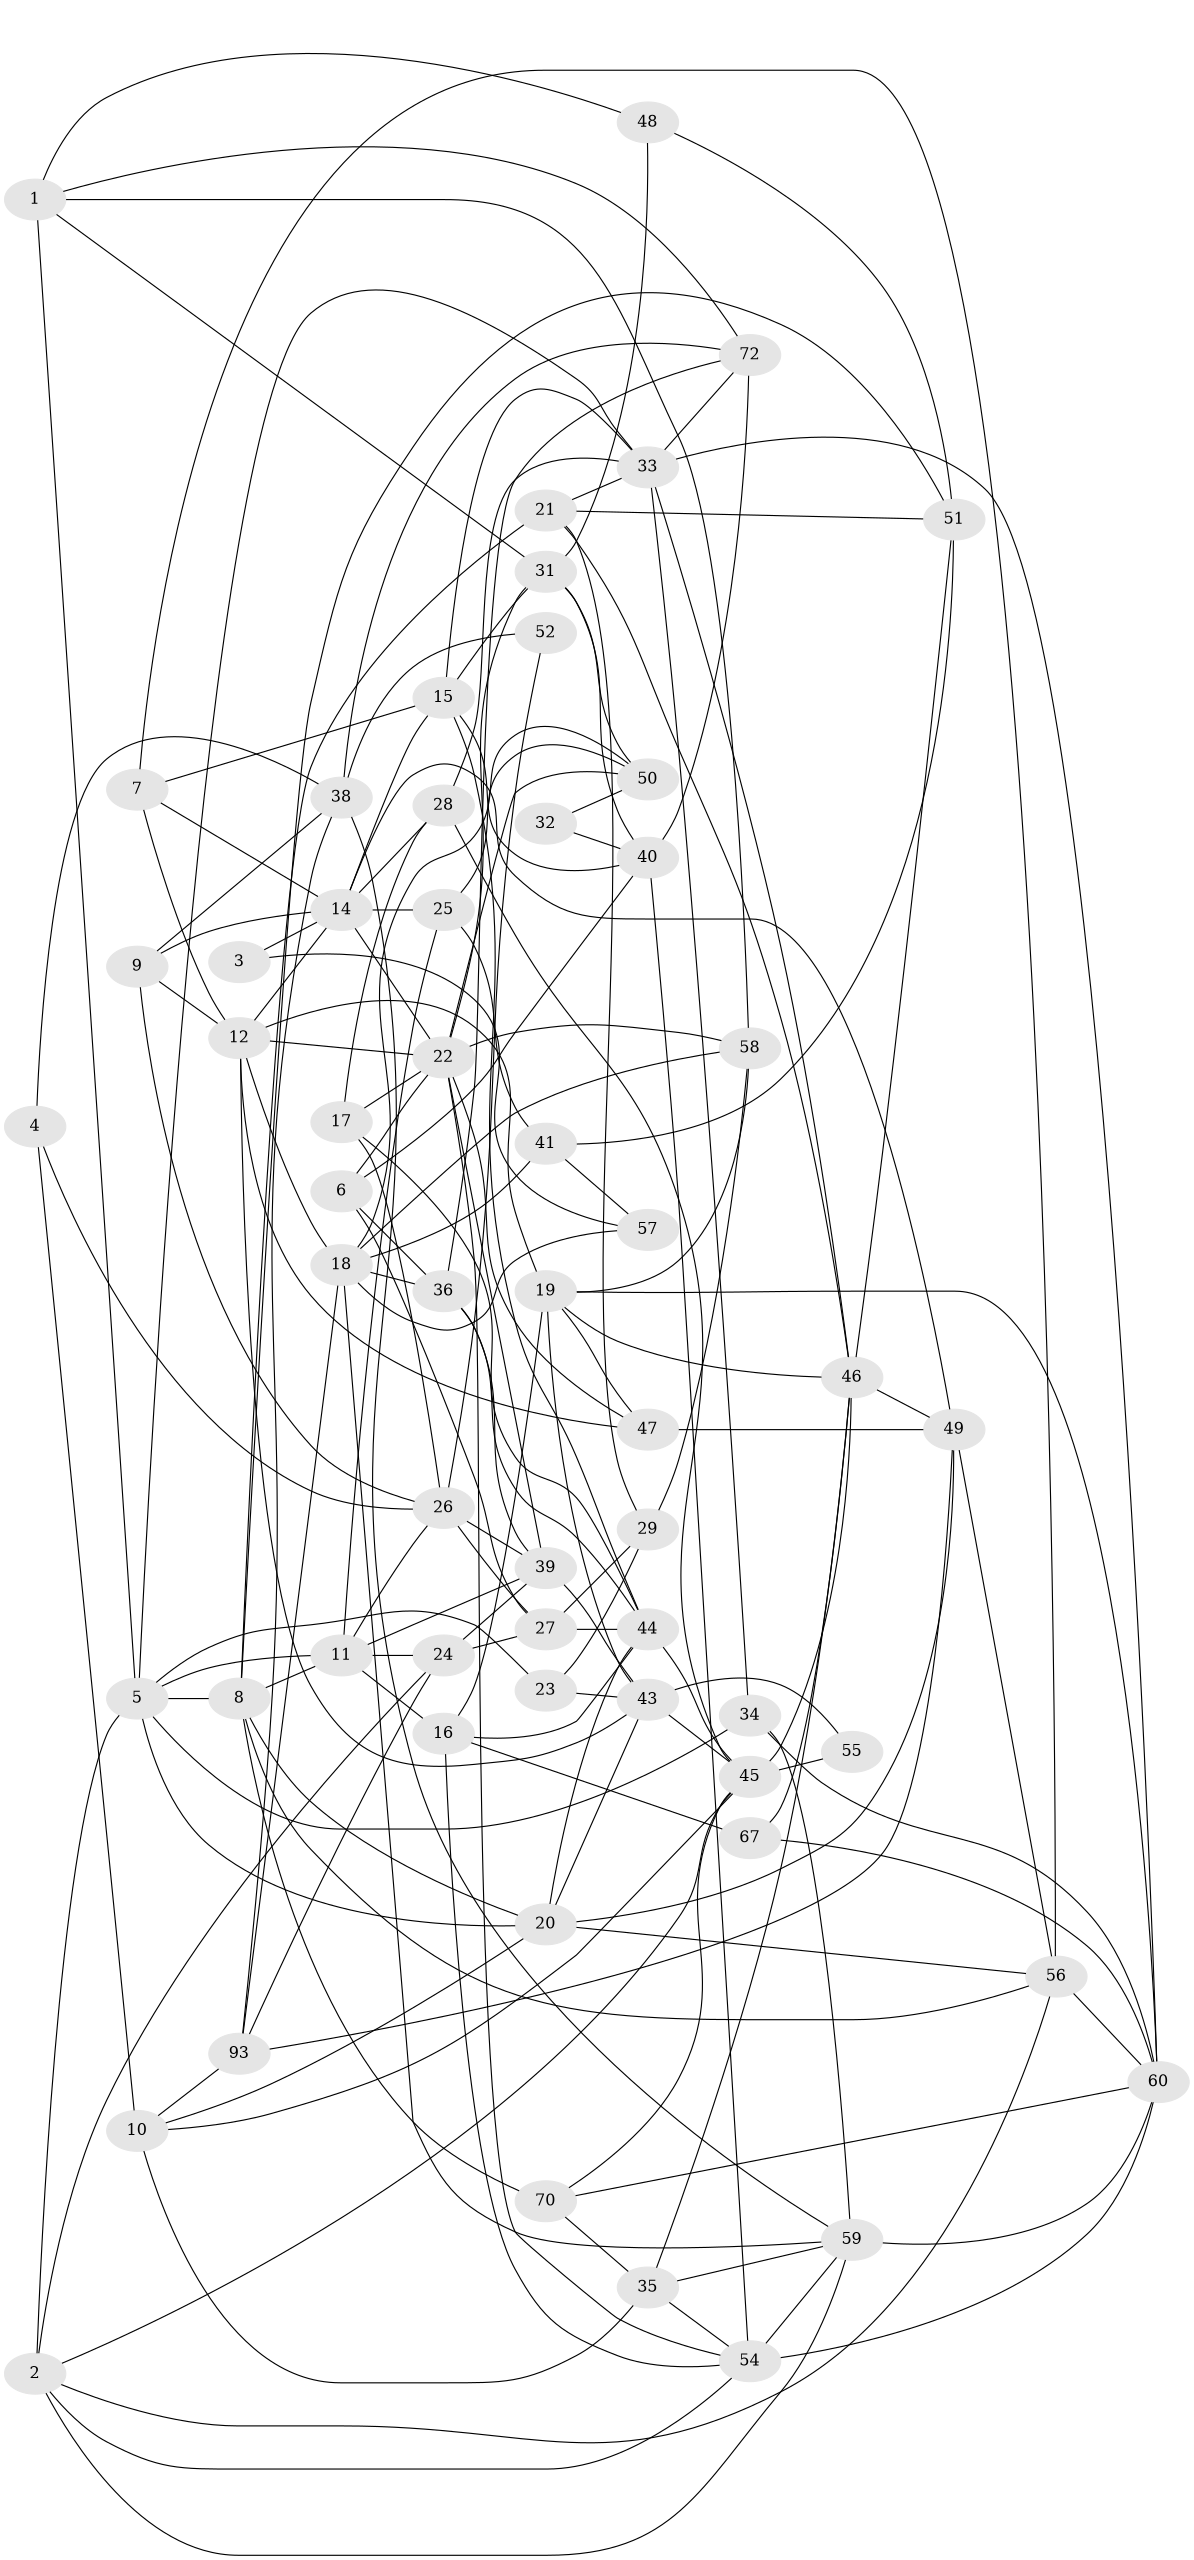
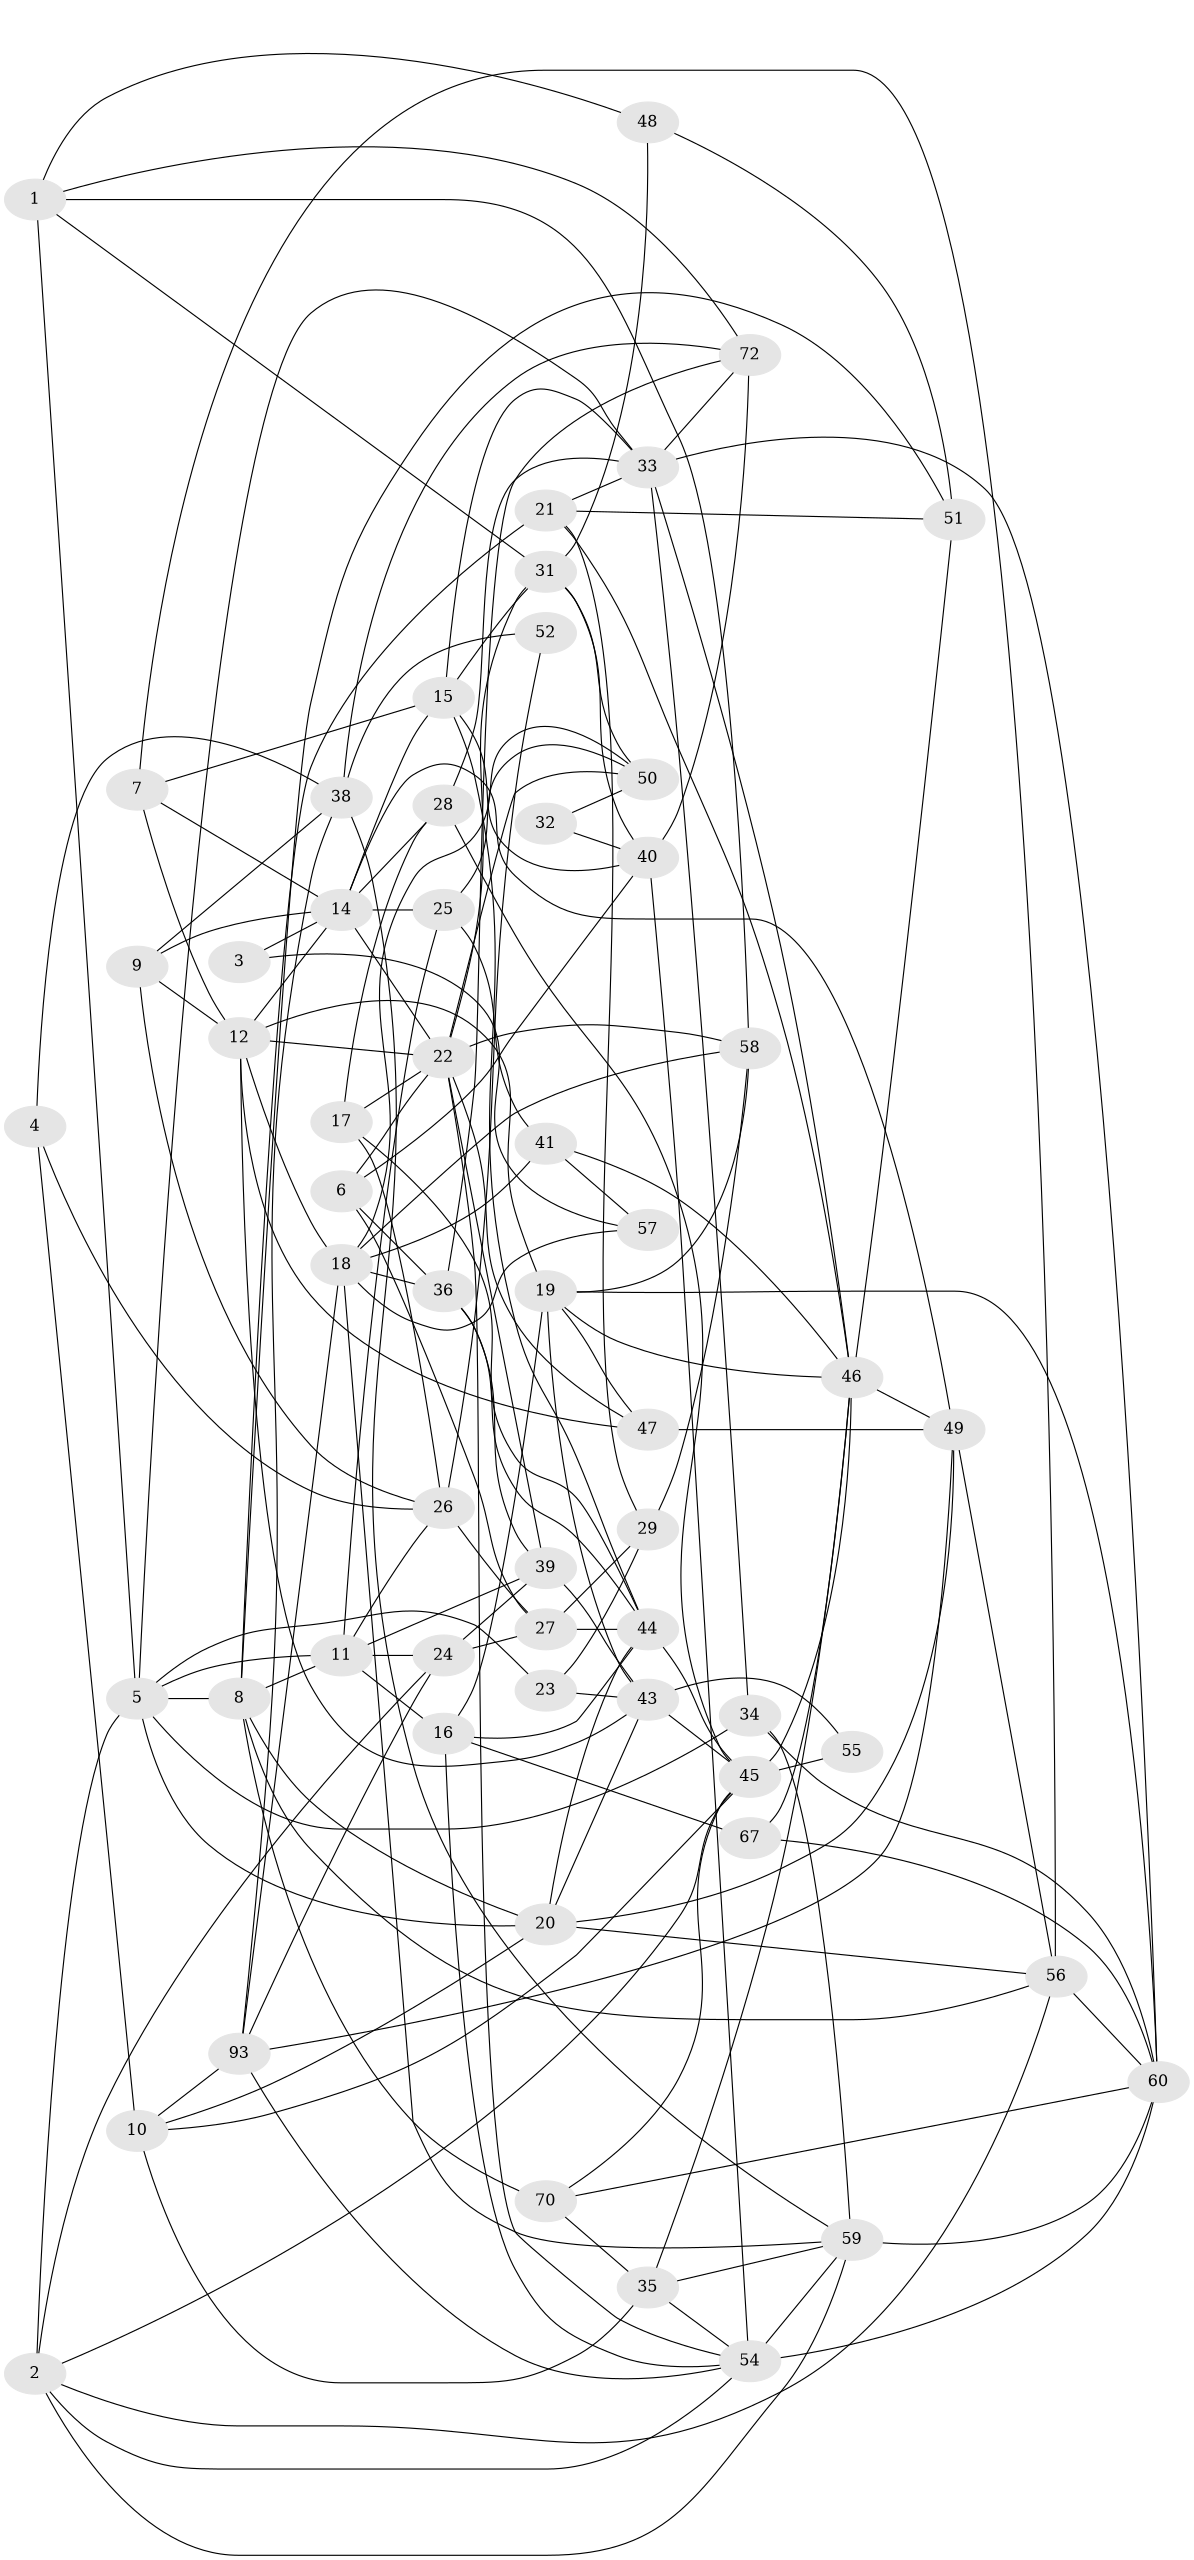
edge "51" -- "41": now "46" -- "41"
edge "26" -- "39": removed
edge "93" -- "54": added
